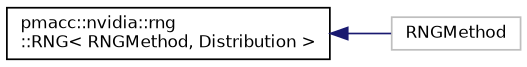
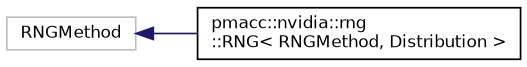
edge "RNGMethod" -> "pmacc::nvidia::rng ::RNG< RNGMethod, Distribution >": reversed
